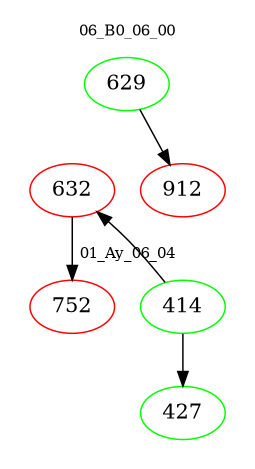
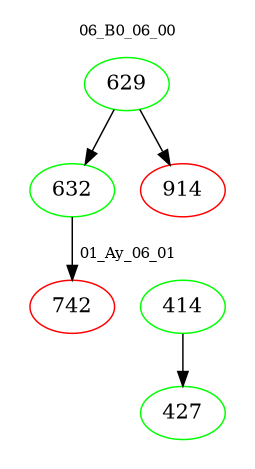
node "632": color red -> green
node "912": label "912" -> "914"
edge "414" -> "632": now "629" -> "632"
cluster "01_Ay_06_04": label "01_Ay_06_04" -> "01_Ay_06_01"
node "752": label "752" -> "742"
